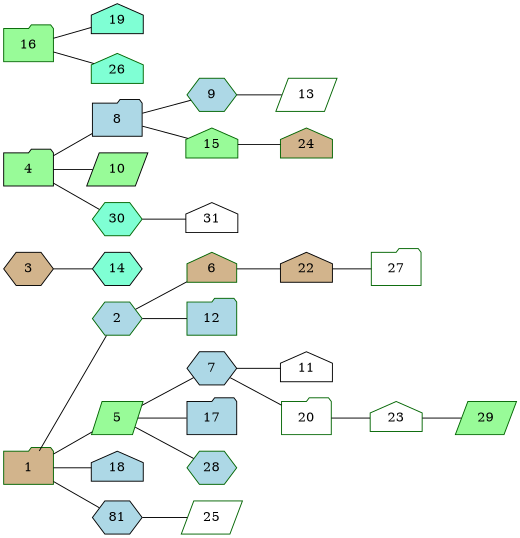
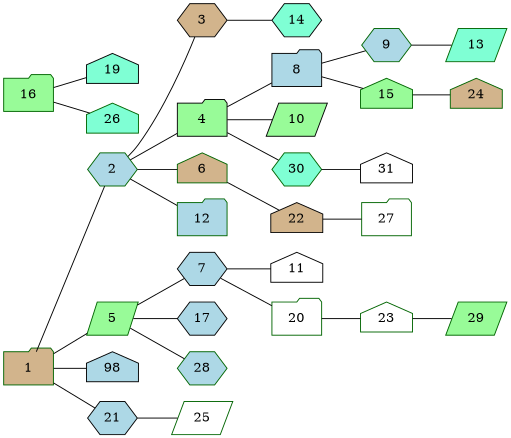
node "13": fillcolor white -> aquamarine
edge "3" -- "2": added
edge "4" -- "2": added
node "17": shape folder -> hexagon
node "18": label "18" -> "98"
node "81": label "81" -> "21"
